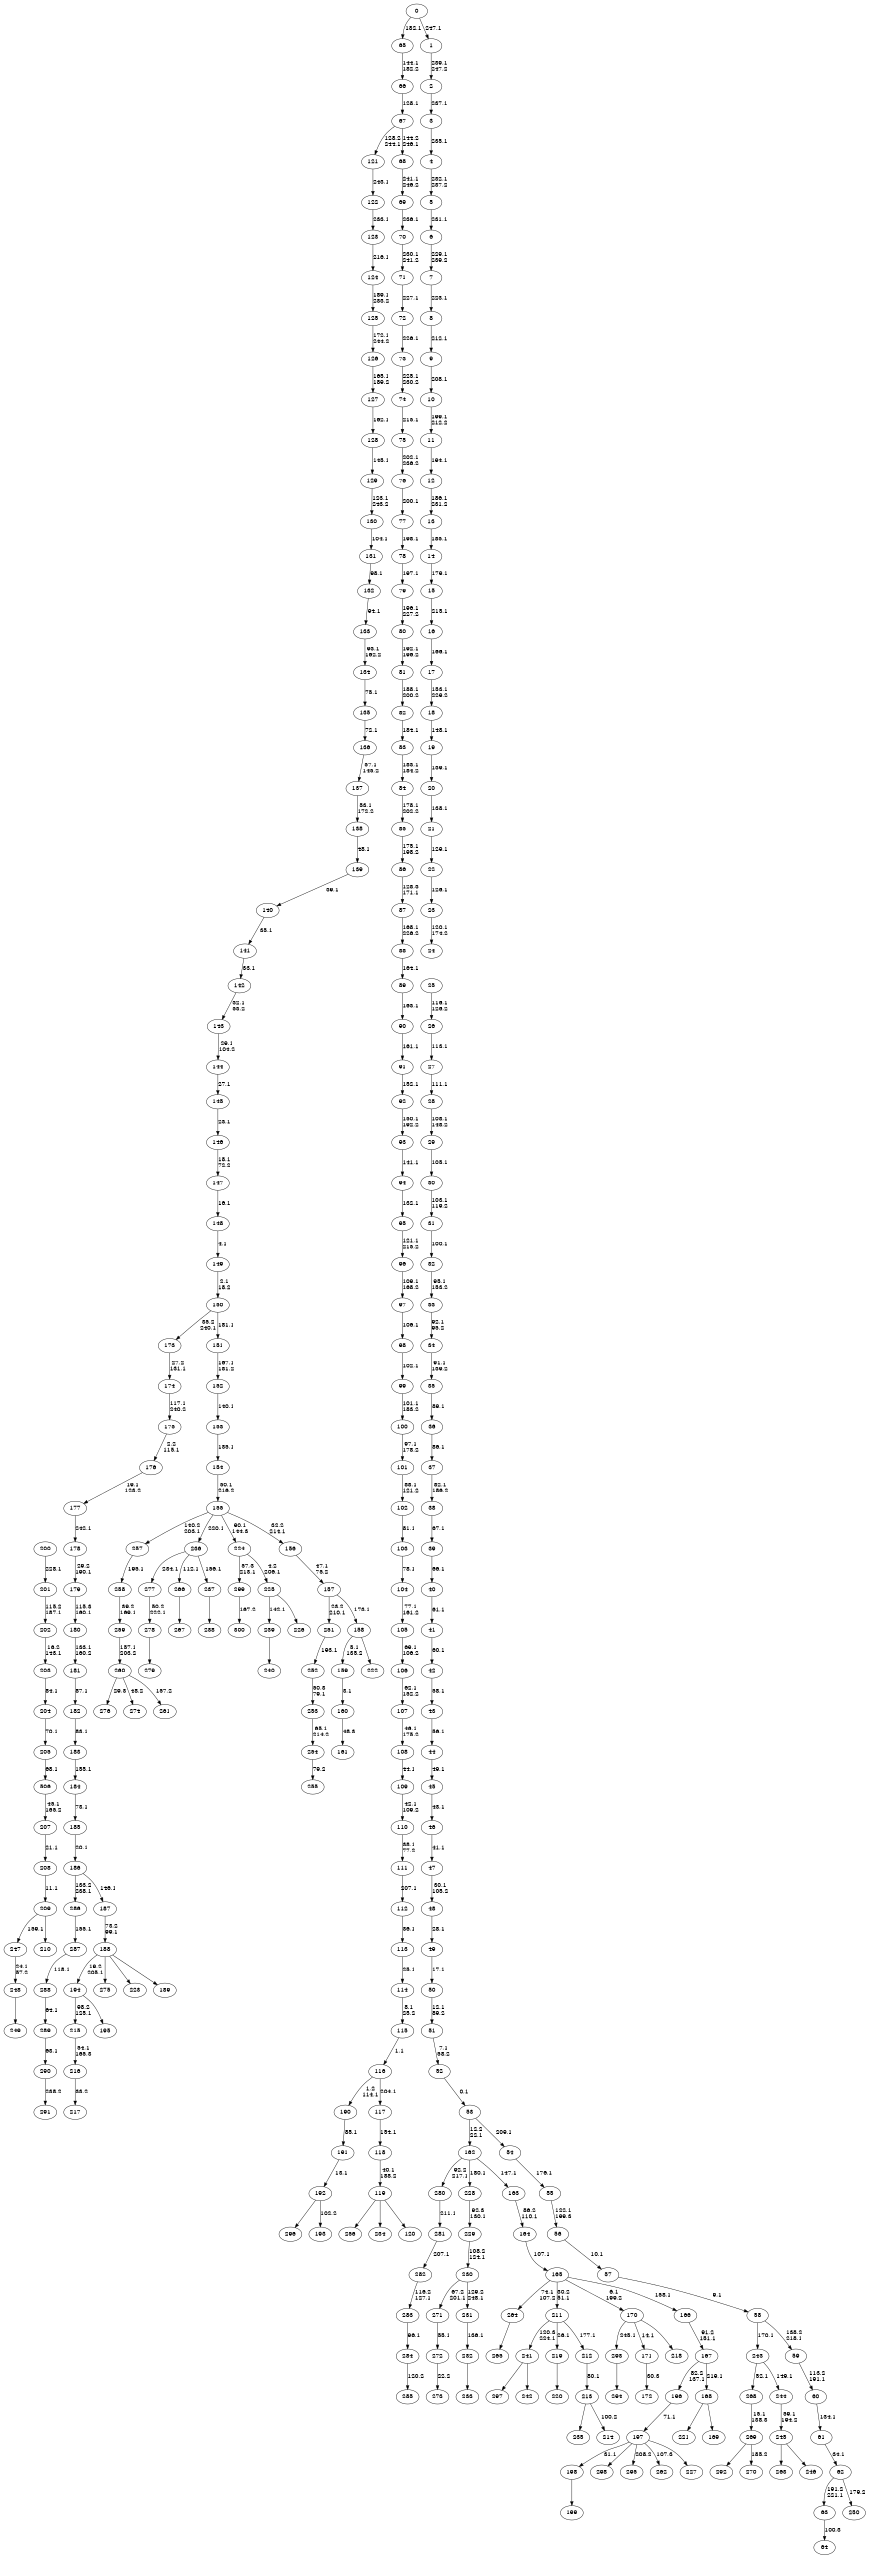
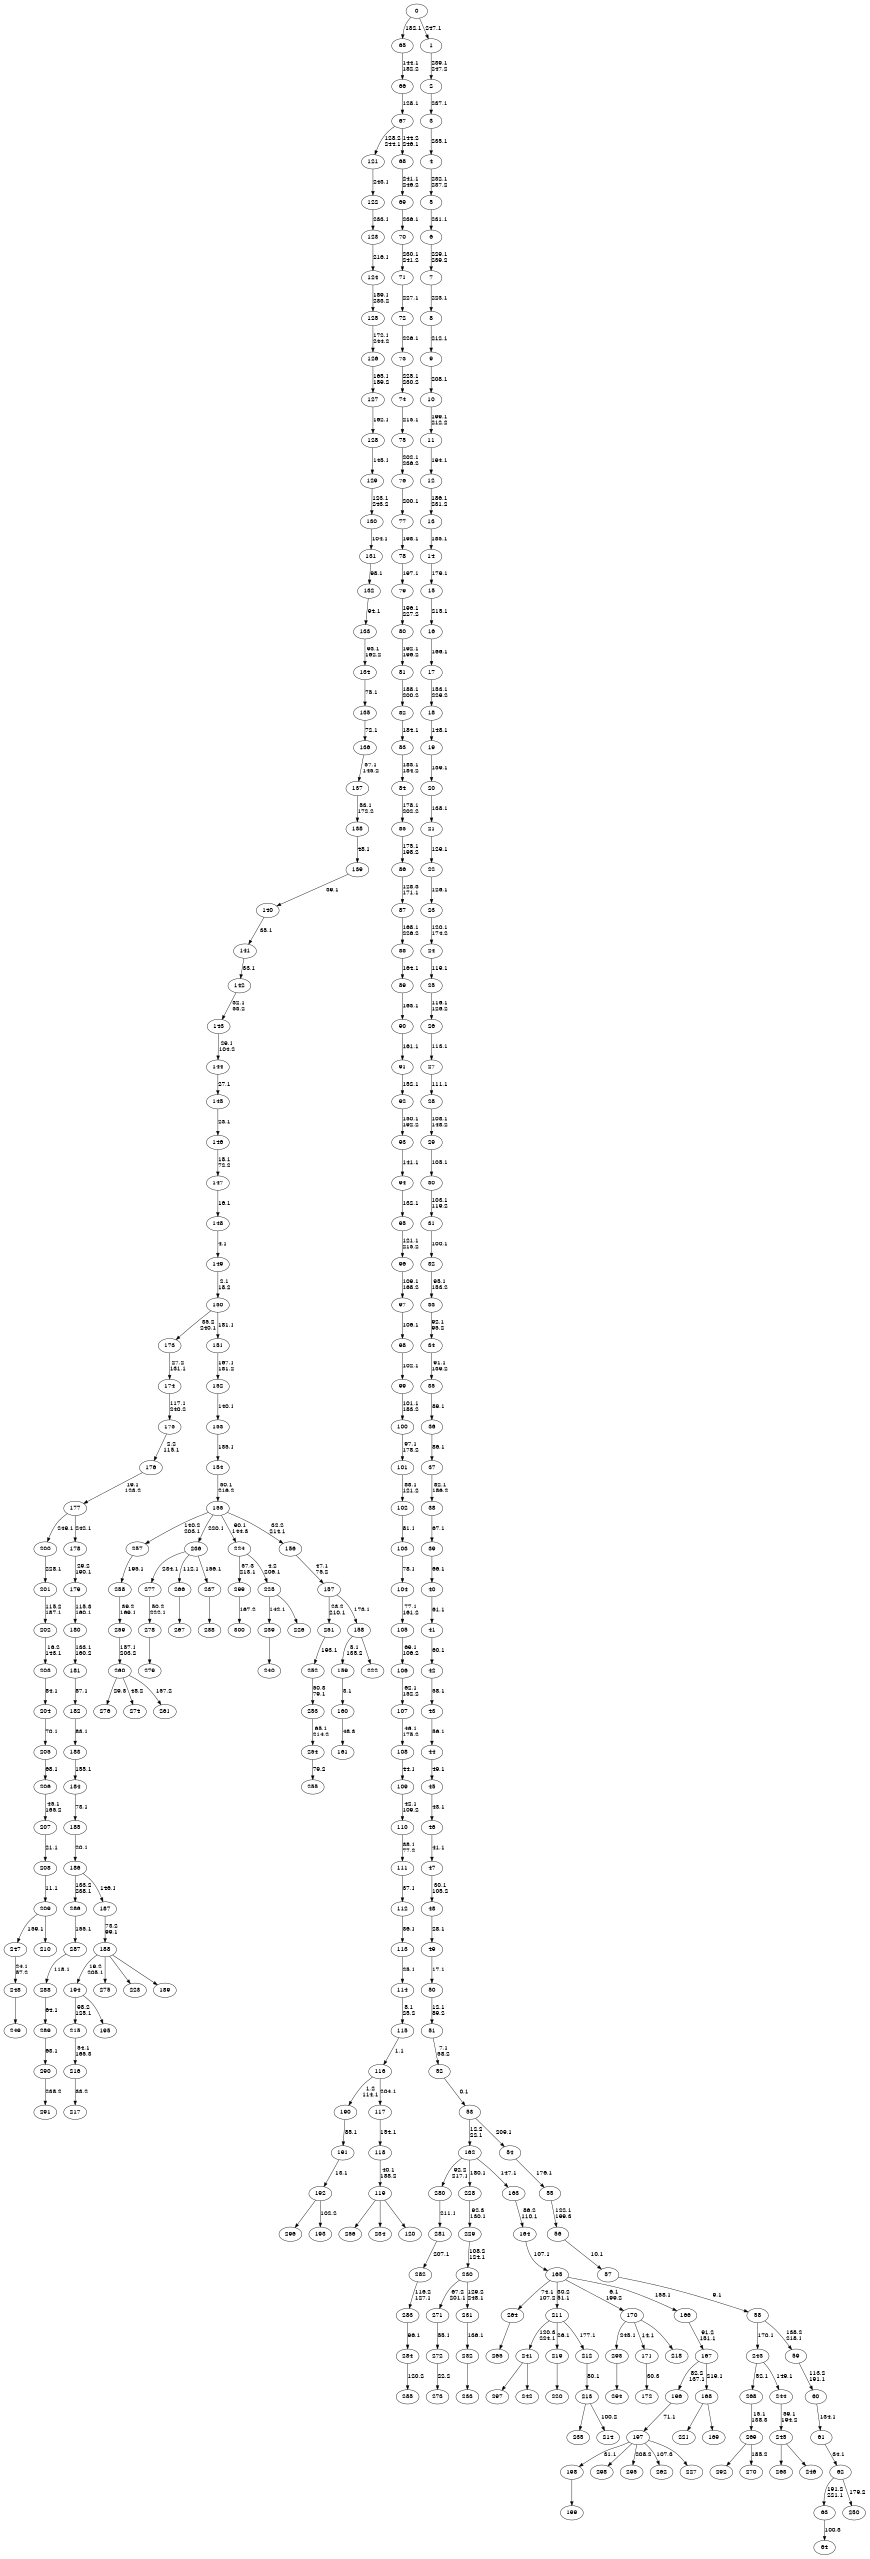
edge "24" -> "25": added, label "119,1"
edge "177" -> "200": added, label "249,1"
node "506": label "506" -> "206"
edge "111" -> "112": label "207,1" -> "37,1"
